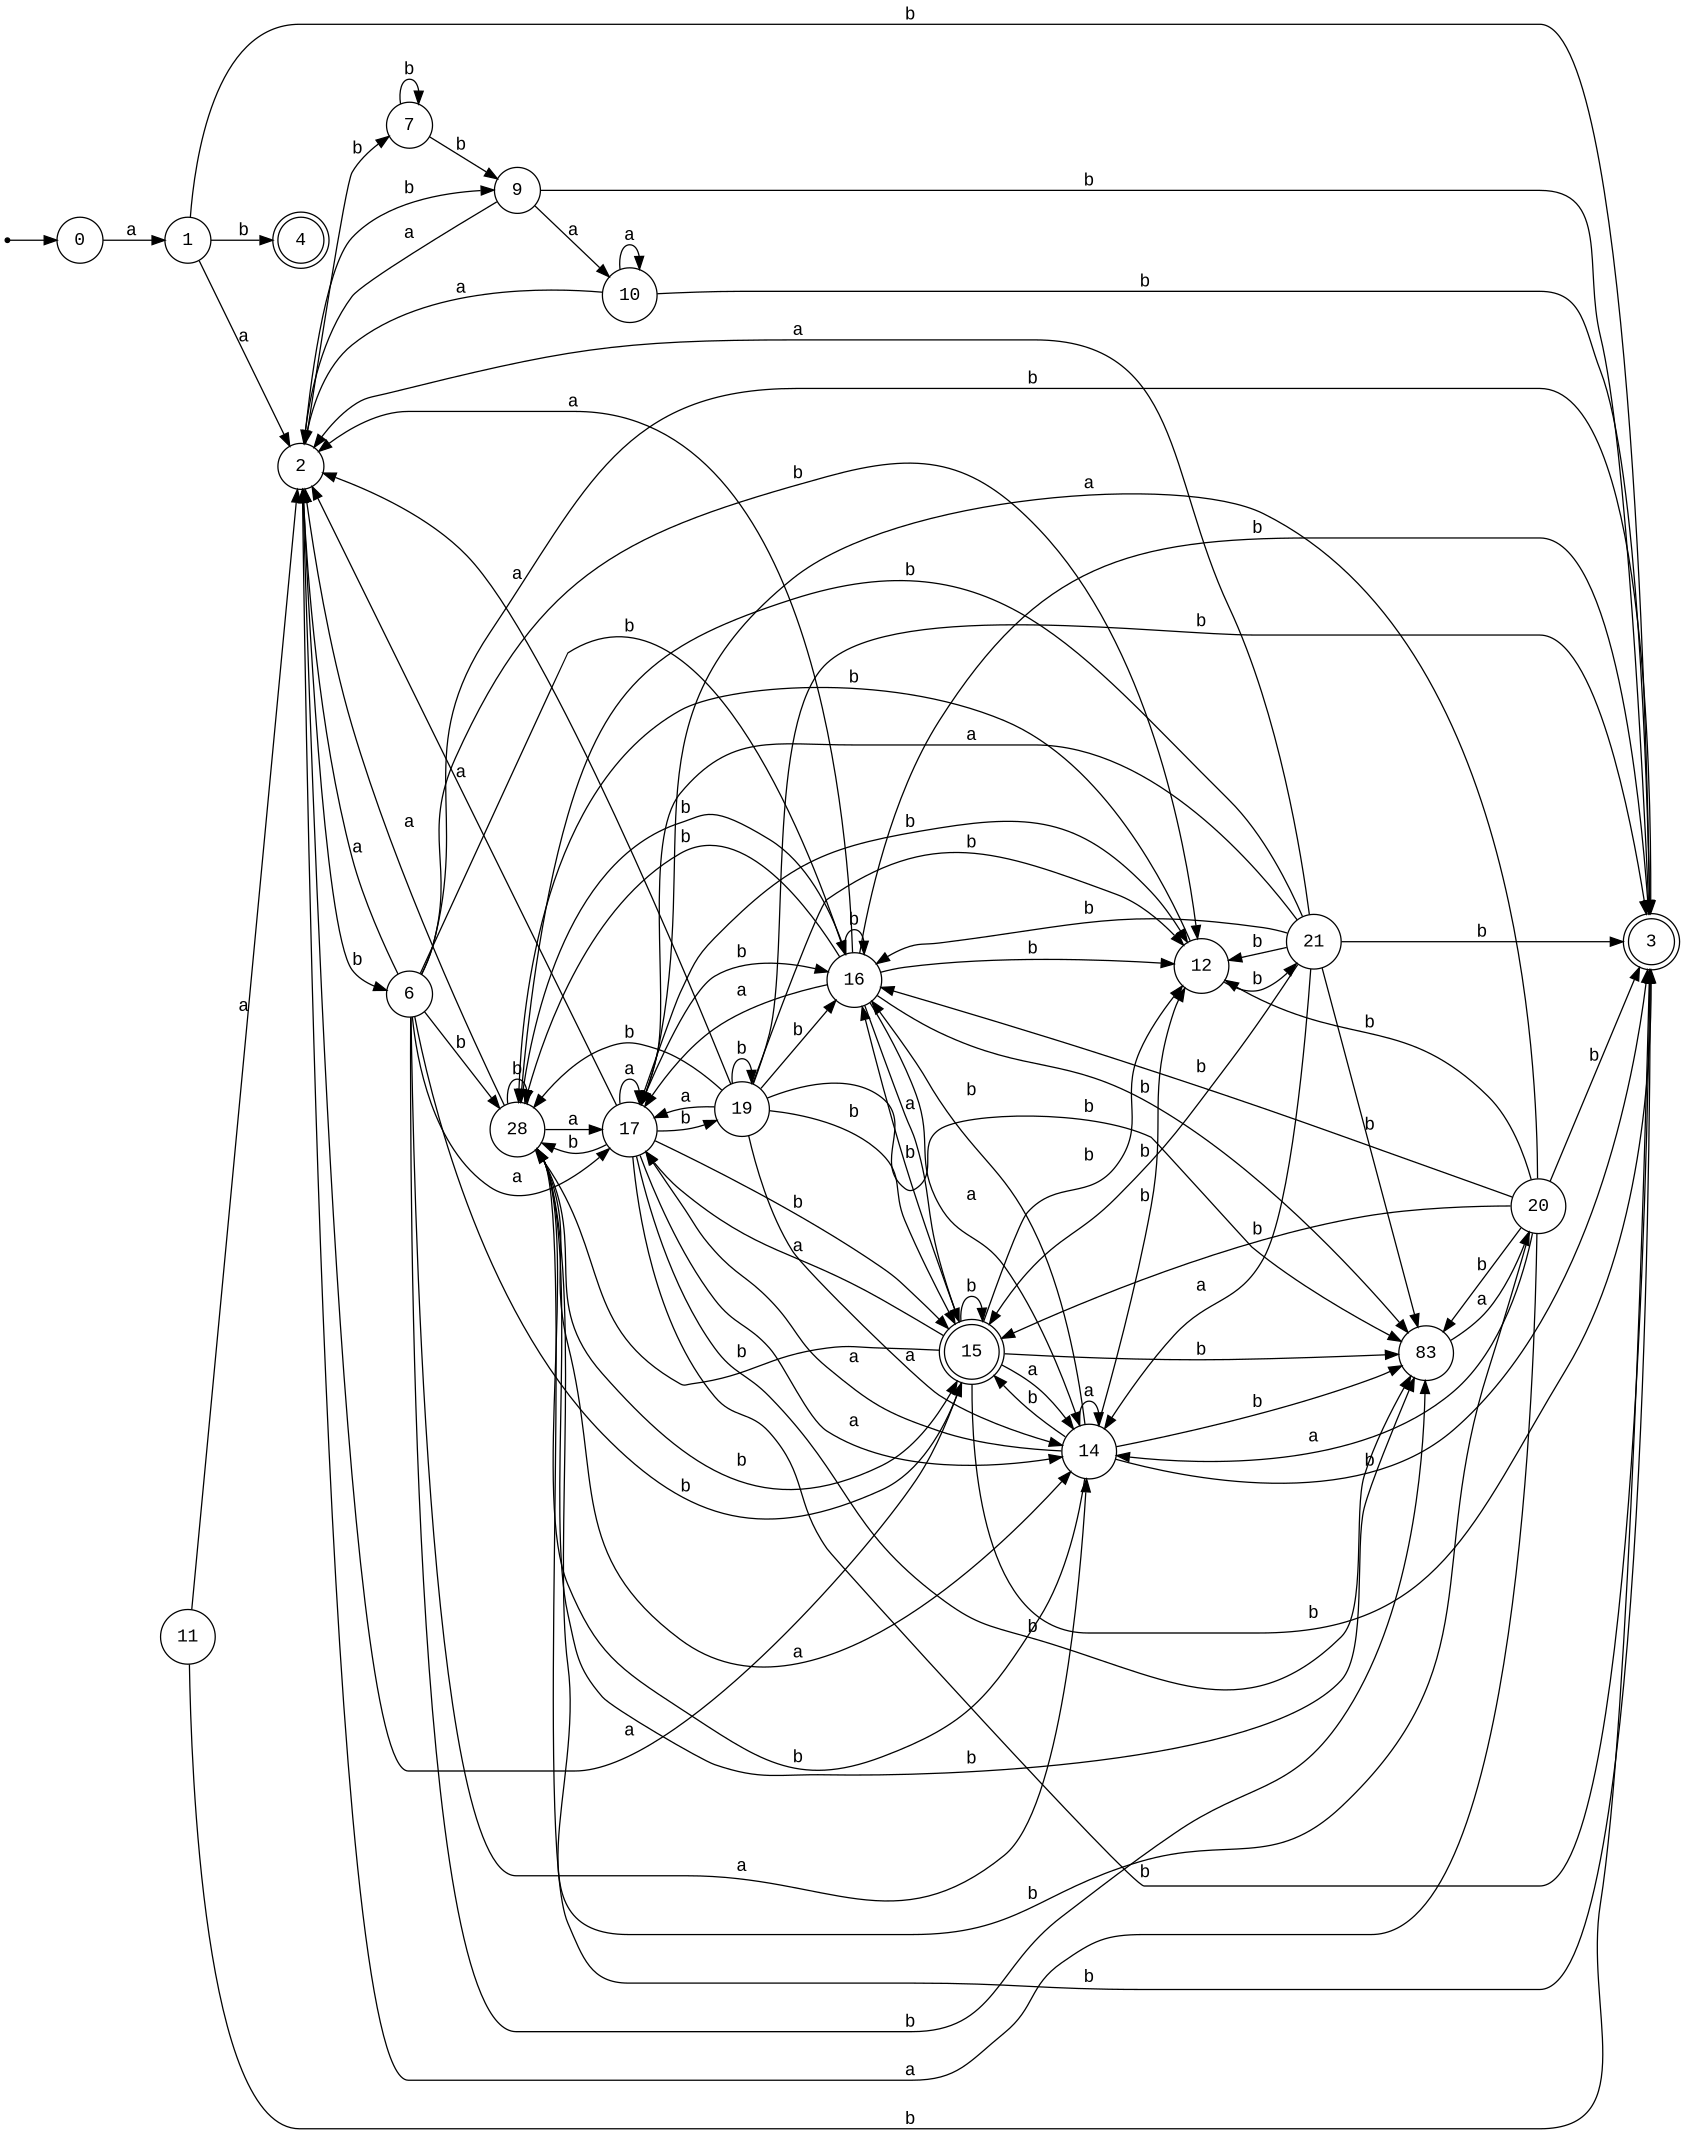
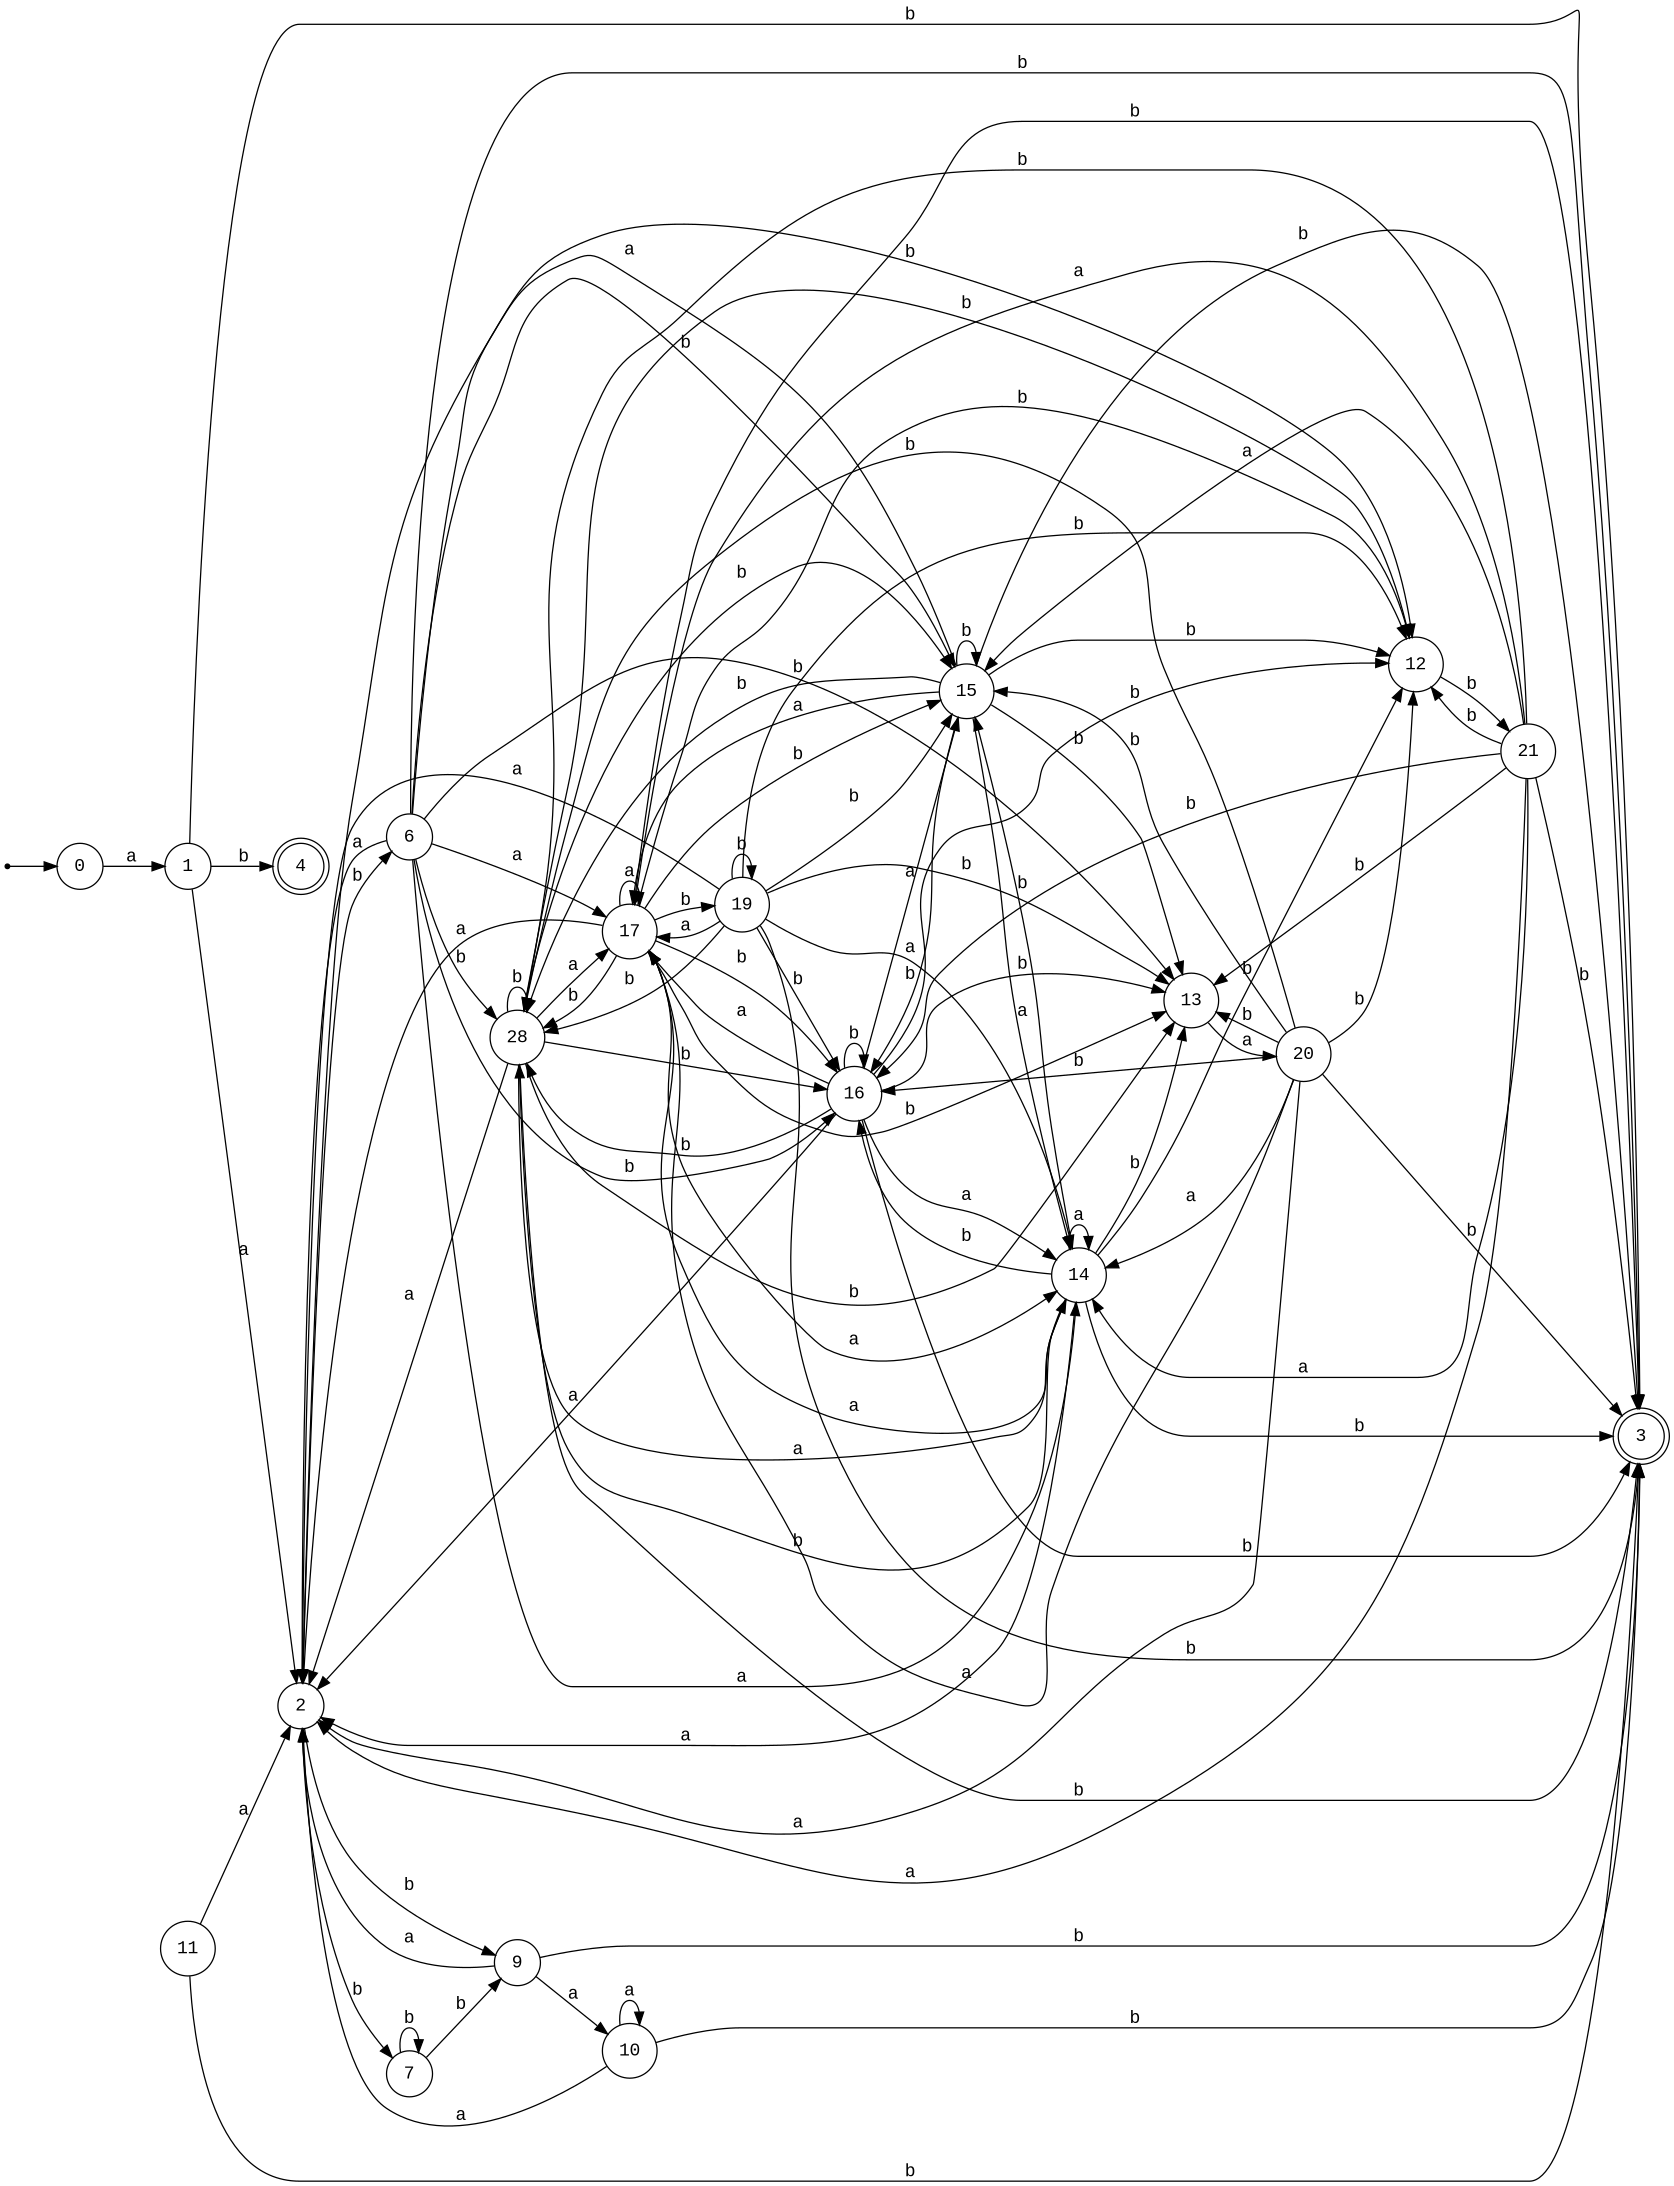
edge "12" -> "28": reversed
edge "21" -> "15": label "b" -> "a"
node "15": shape doublecircle -> circle
node "83": label "83" -> "13"
edge "14" -> "2": added, label "a"
